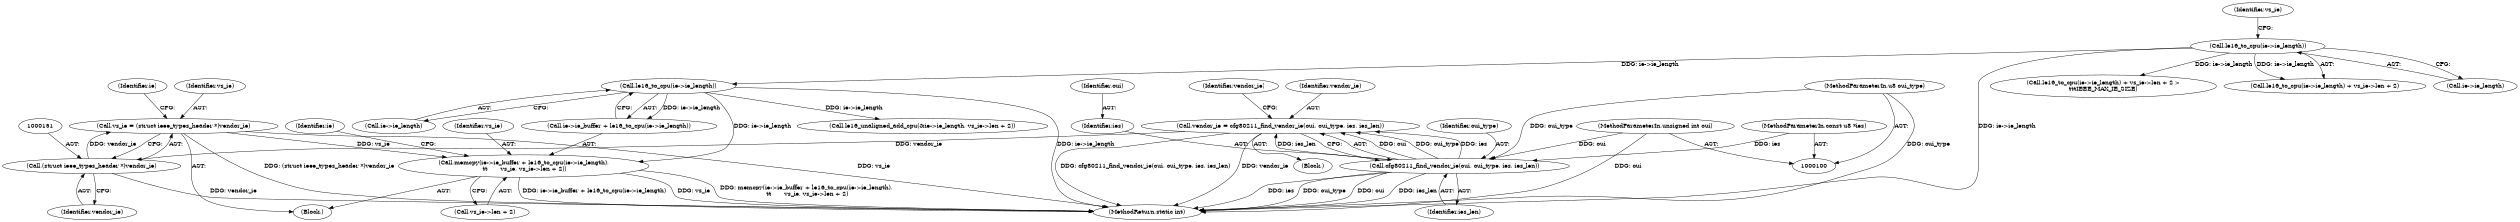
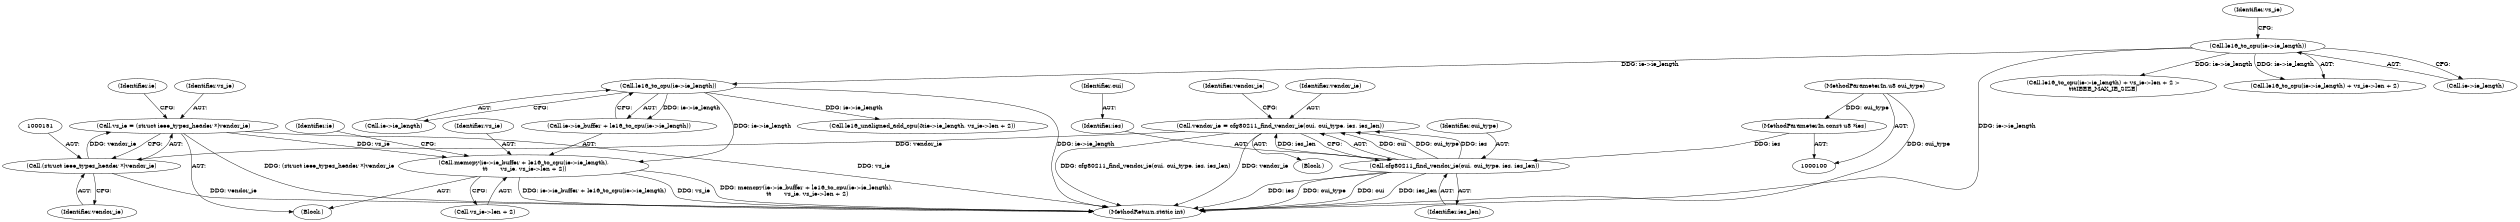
edge "(MethodParameterIn,u8 oui_type)" -> "(Call,cfg80211_find_vendor_ie(oui, oui_type, ies, ies_len))": now "(MethodParameterIn,u8 oui_type)" -> "(MethodParameterIn,const u8 *ies)"
node "(MethodParameterIn,unsigned int oui)": removed
